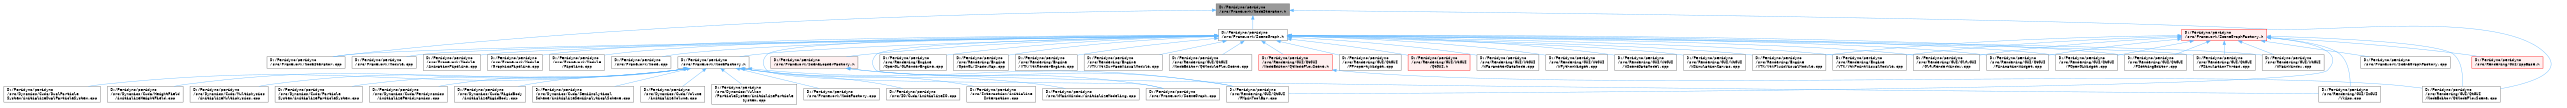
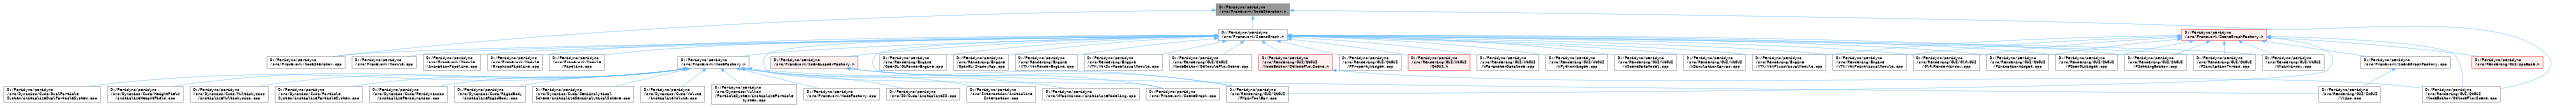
edge "D:/Peridyno/peridyno /src/Rendering/GUI/ImGUI /VkApp.cpp" -> "D:/Peridyno/peridyno /src/Framework/SceneGraphFactory.h": now "D:/Peridyno/peridyno /src/Rendering/GUI/ImGUI /VkApp.cpp" -> "D:/Peridyno/peridyno /src/Framework/SceneGraphFactory.cpp"
node "D:/Peridyno/peridyno /src/Framework/Node.cpp": removed
